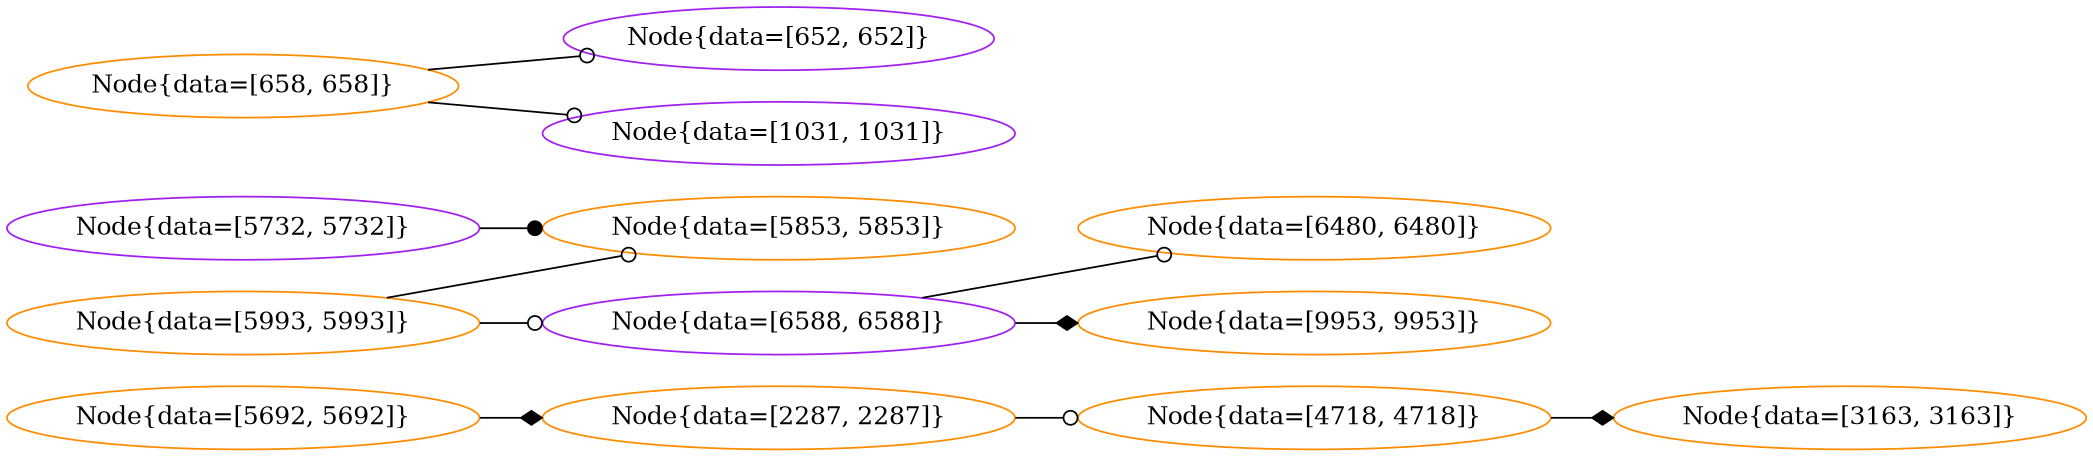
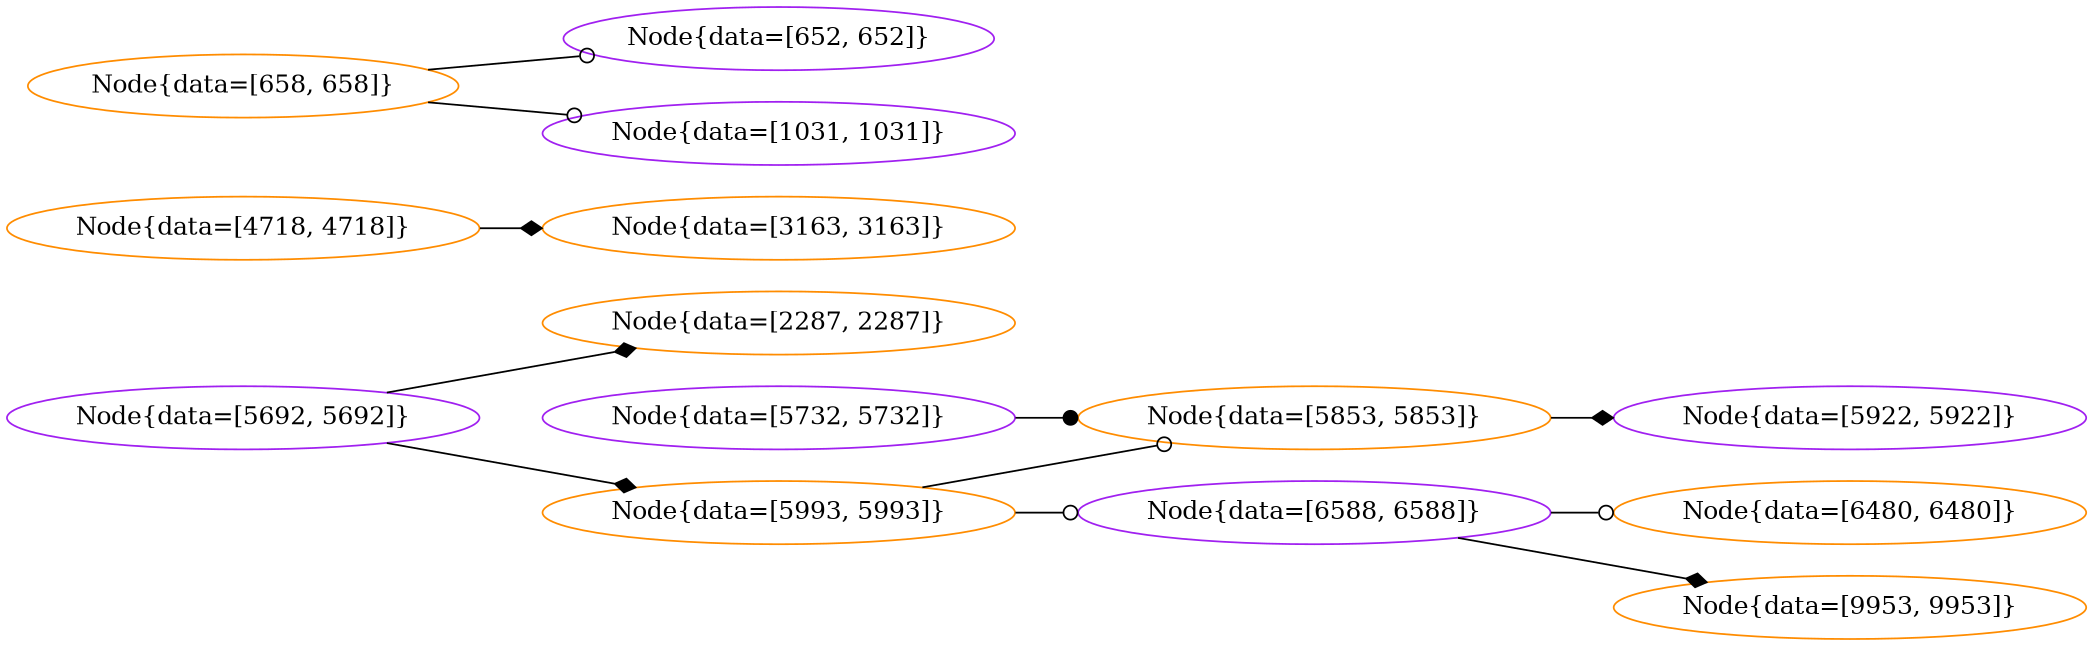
node "Node{data=[5692, 5692]}": color darkorange -> purple
edge "Node{data=[2287, 2287]}" -> "Node{data=[4718, 4718]}": removed
node "Node{data=[5922, 5922]}": added
edge "Node{data=[5692, 5692]}" -> "Node{data=[5993, 5993]}": added
